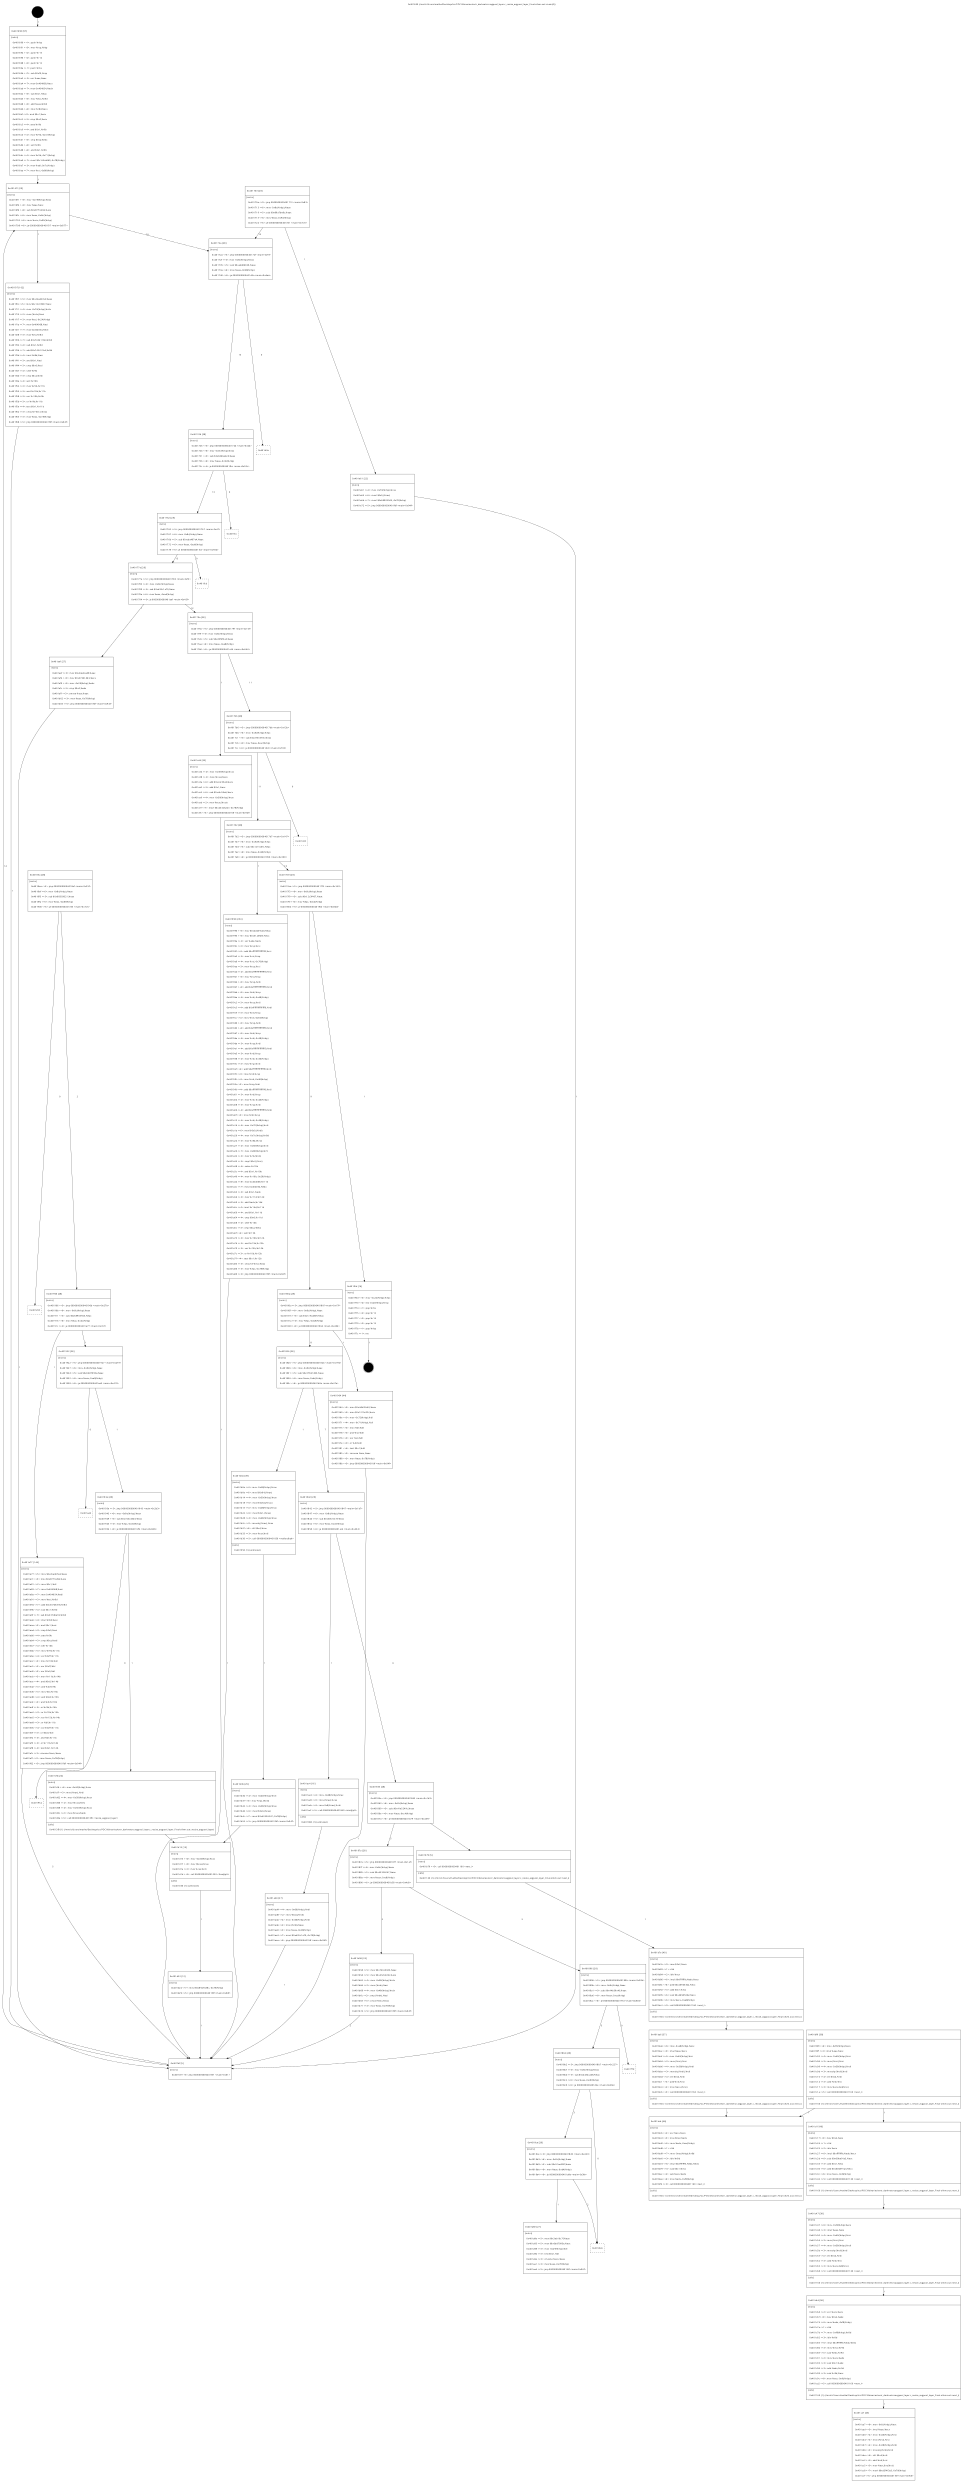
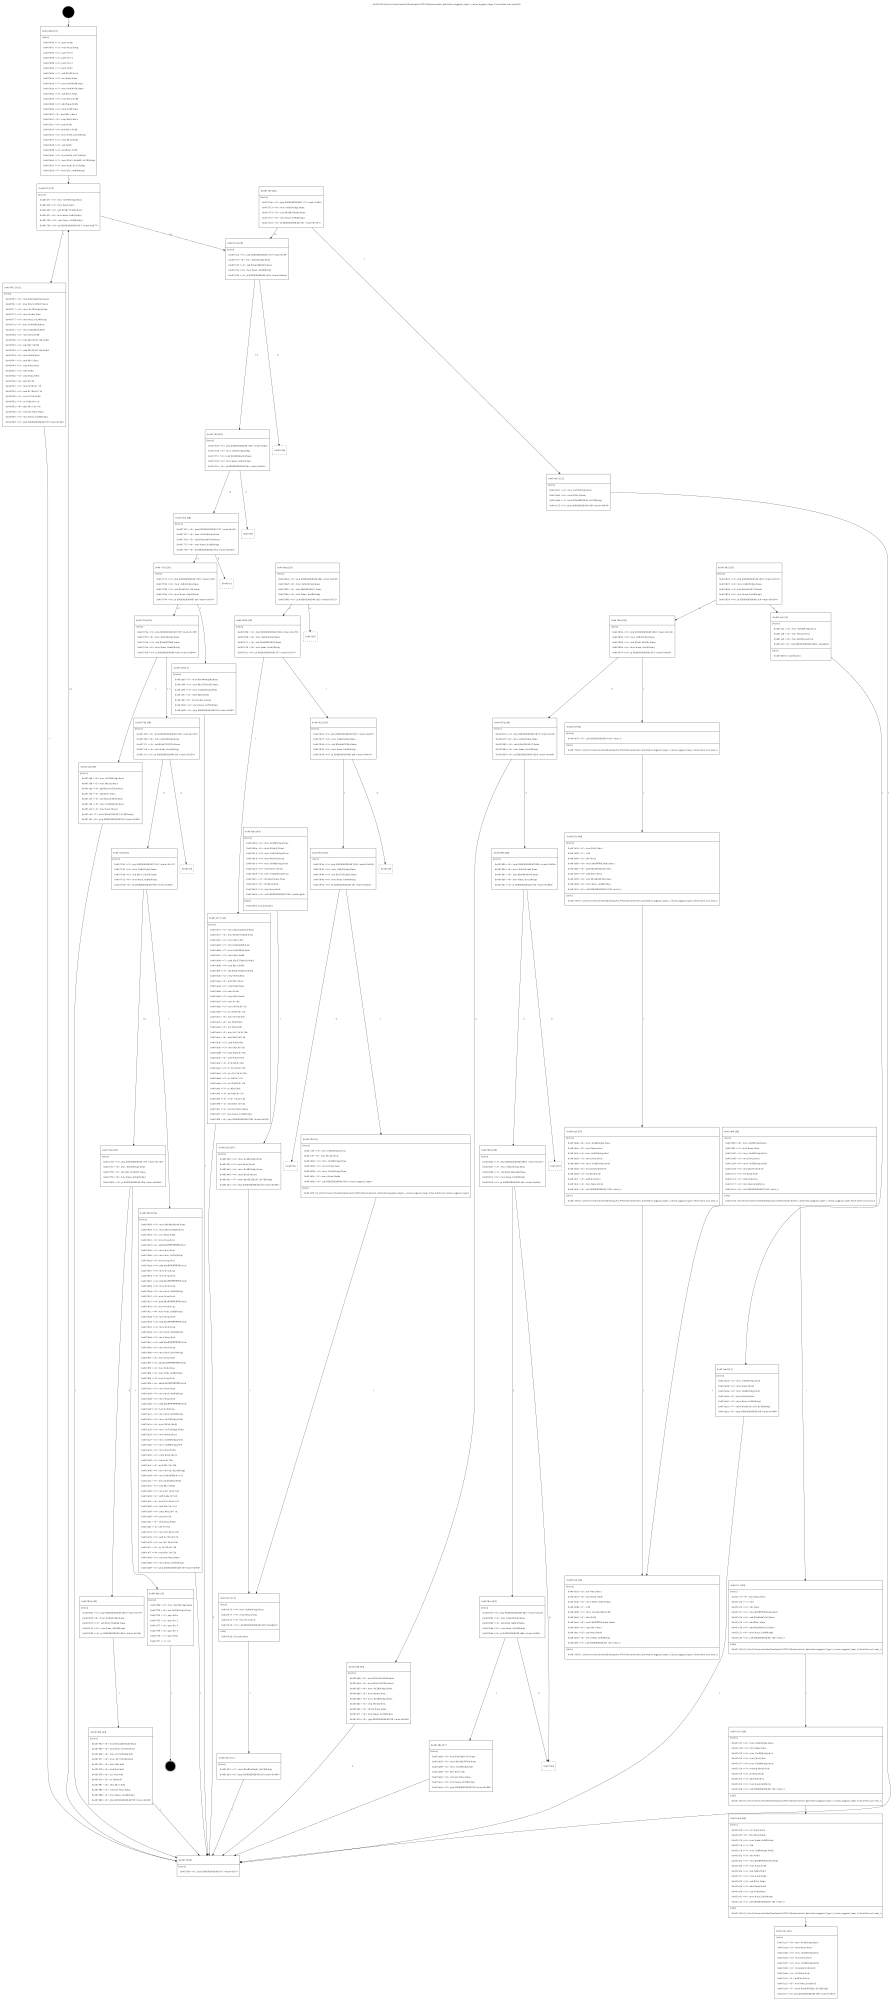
node "0x401826 [28]": removed
edge "0x401a8e [27]" -> "0x401fdf [5]": added, label "1"
